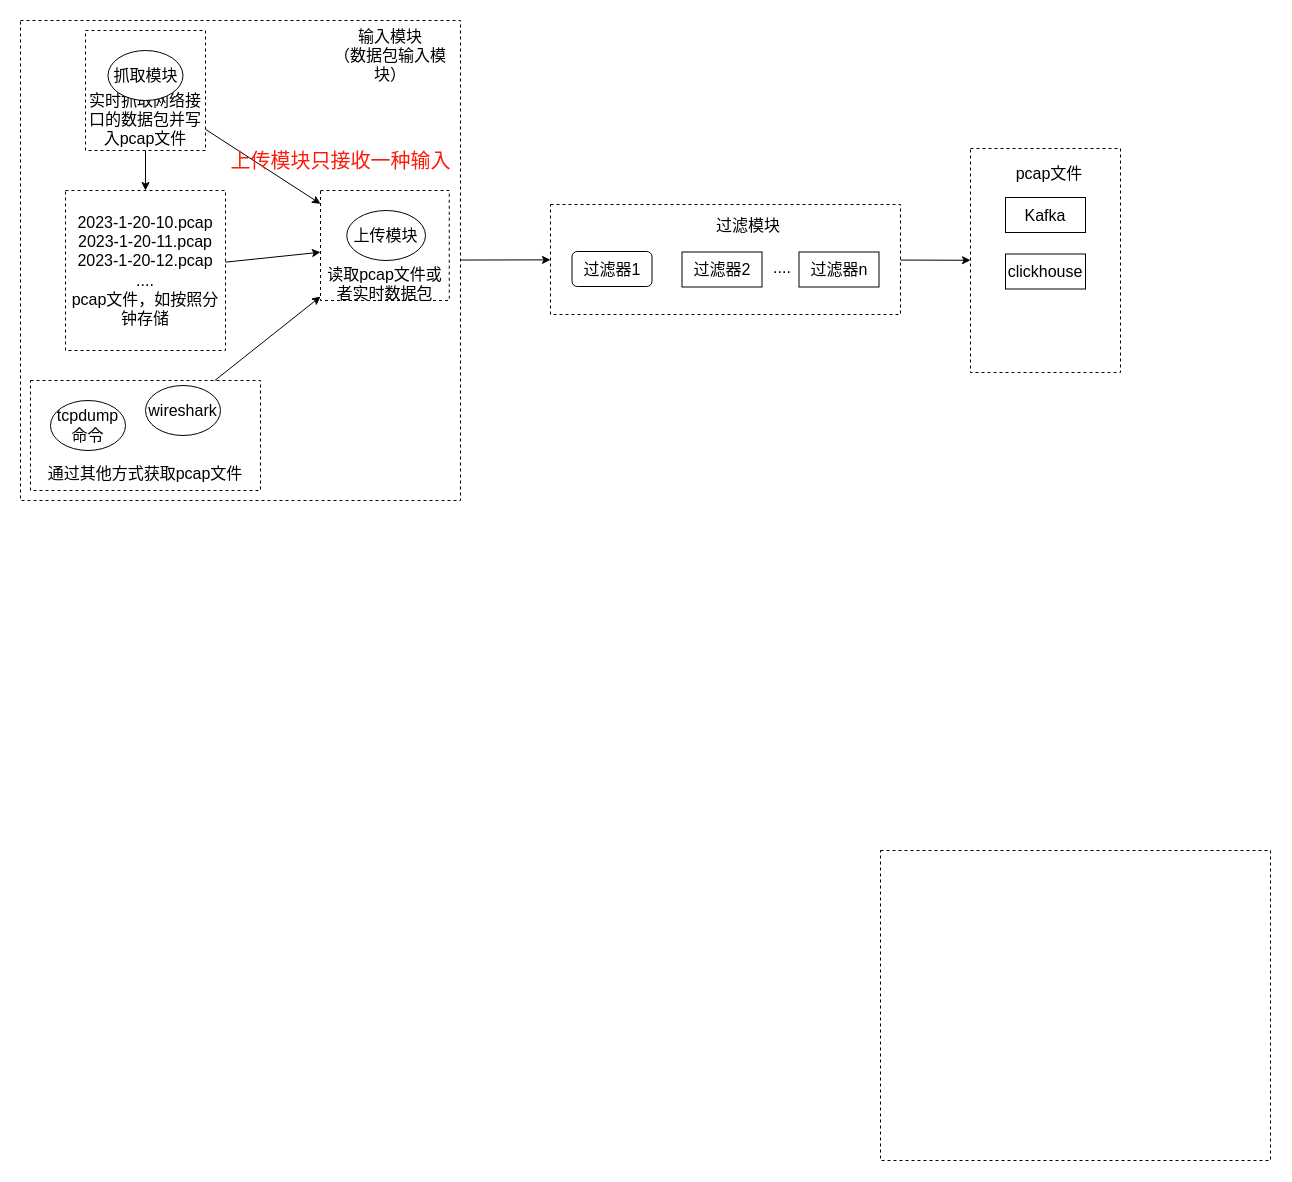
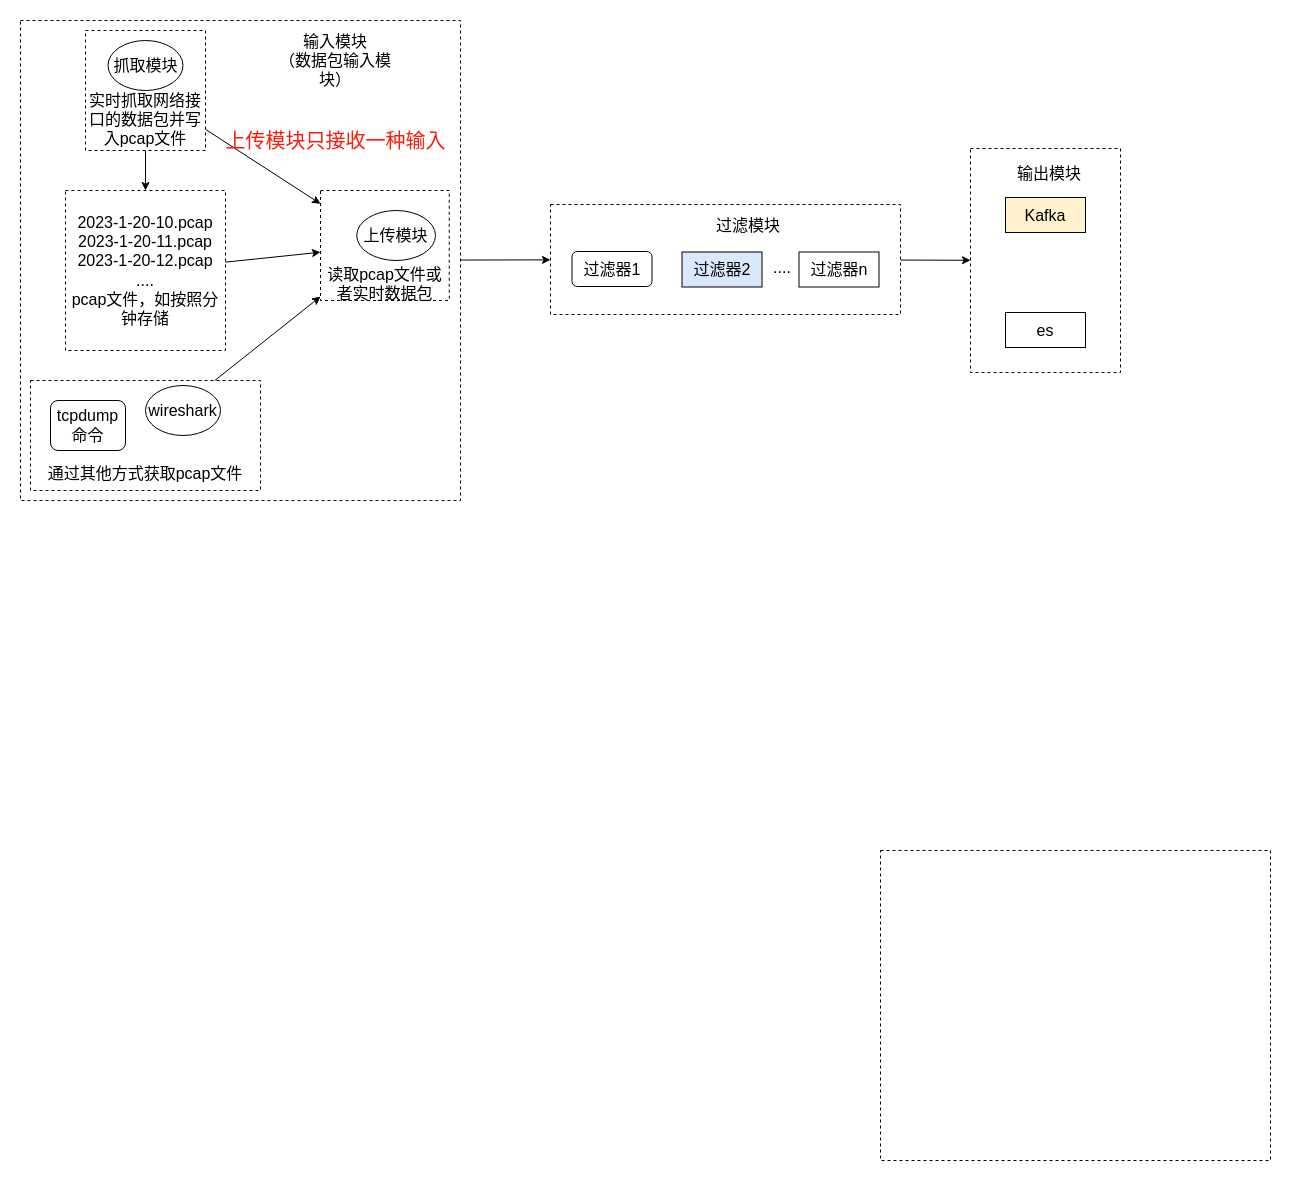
node "输入模块 （数据包输入模块）": moved (391, 56) -> (336, 61)
node "抓取模块": moved (146, 76) -> (146, 66)
node "上传模块只接收一种输入": moved (341, 161) -> (336, 141)
node "pcap文件": label "pcap文件" -> "输出模块"
node "Kafka": fillcolor #ffffff -> #fff2cc
node "上传模块": moved (386, 236) -> (396, 236)
node "过滤器2": fillcolor #ffffff -> #dae8fc
node "clickhouse": removed
node "es": added
node "tcpdump命令": shape ellipse -> rounded rectangle
